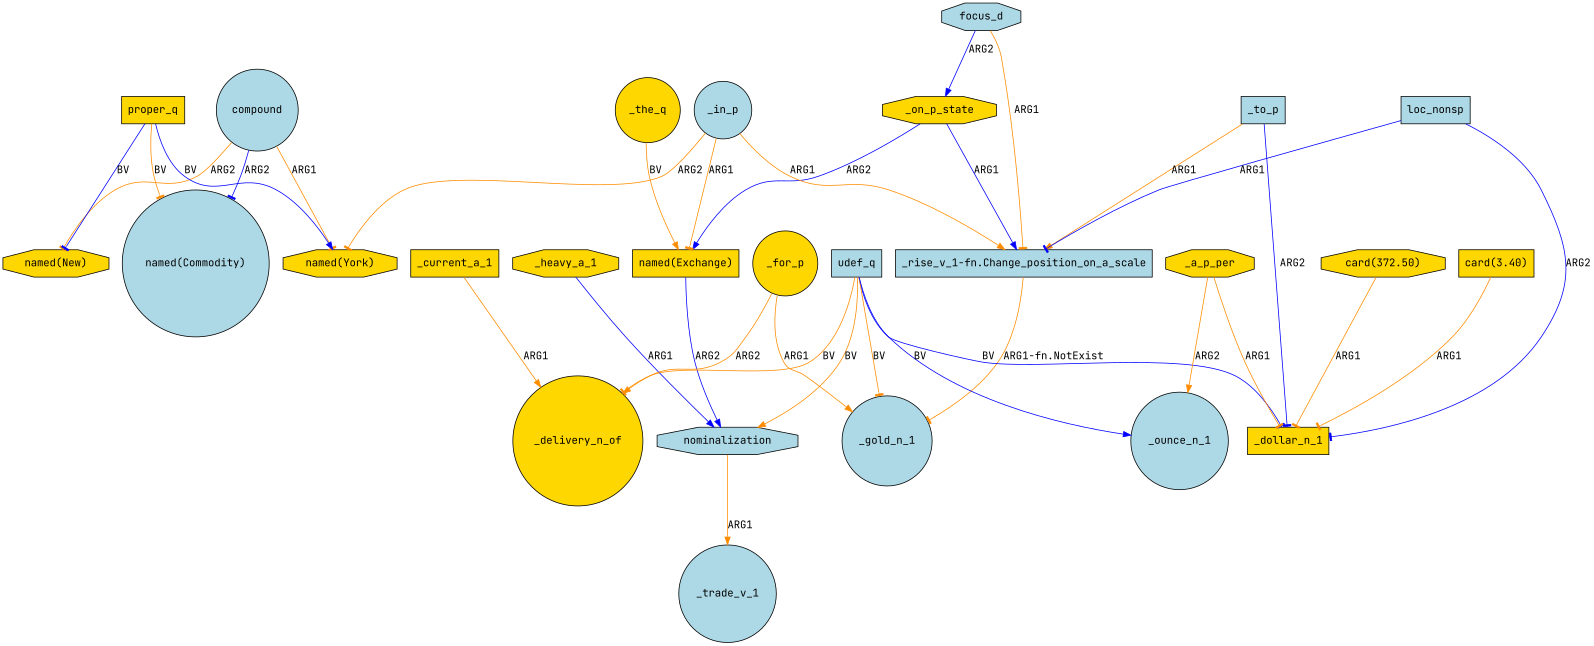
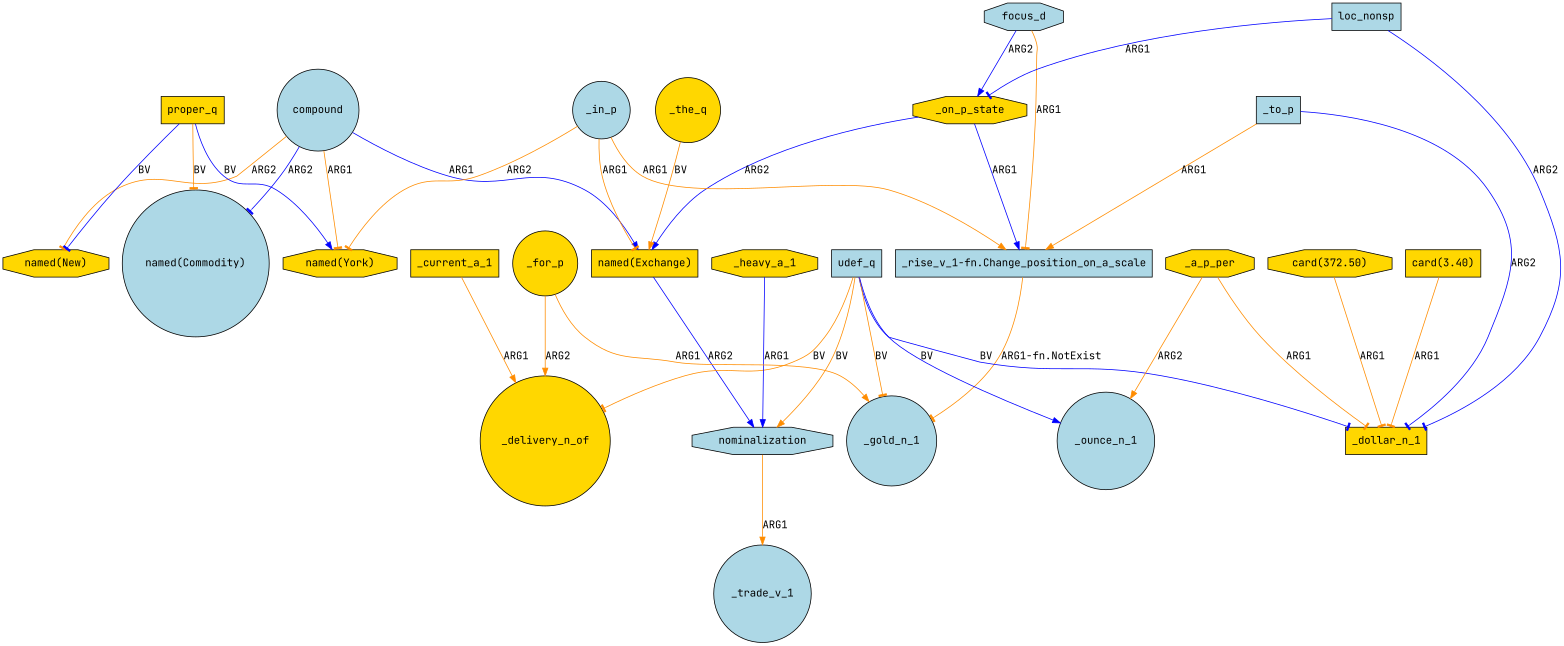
edge "loc_nonsp" -> "_rise_v_1-fn.Change_position_on_a_scale": now "loc_nonsp" -> "_on_p_state"
edge "compound" -> "named(Exchange)": added, label "ARG1"
